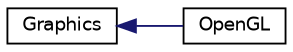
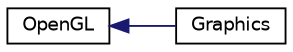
edge "OpenGL" -> "Graphics": reversed
